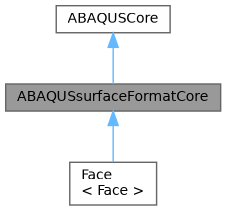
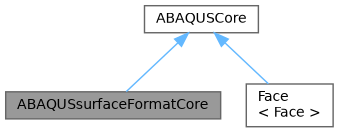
edge "Face < Face >" -> "ABAQUSsurfaceFormatCore": now "Face < Face >" -> "ABAQUSCore"
